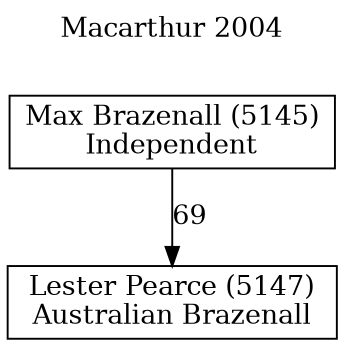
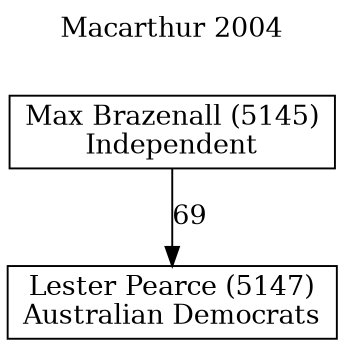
node "Lester Pearce (5147) Australian Brazenall": label "Lester Pearce (5147) Australian Brazenall" -> "Lester Pearce (5147) Australian Democrats"
